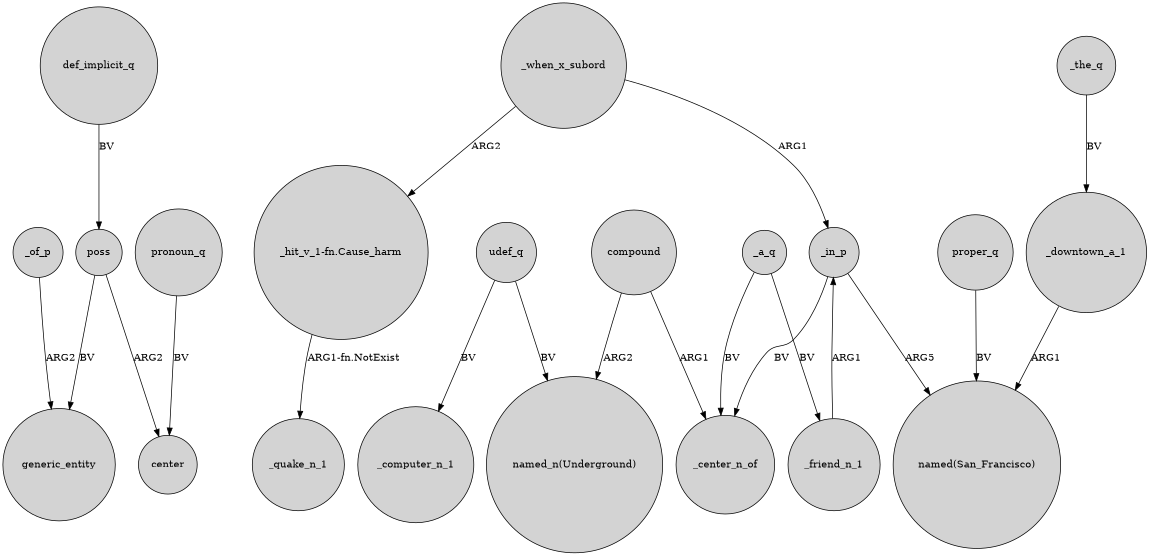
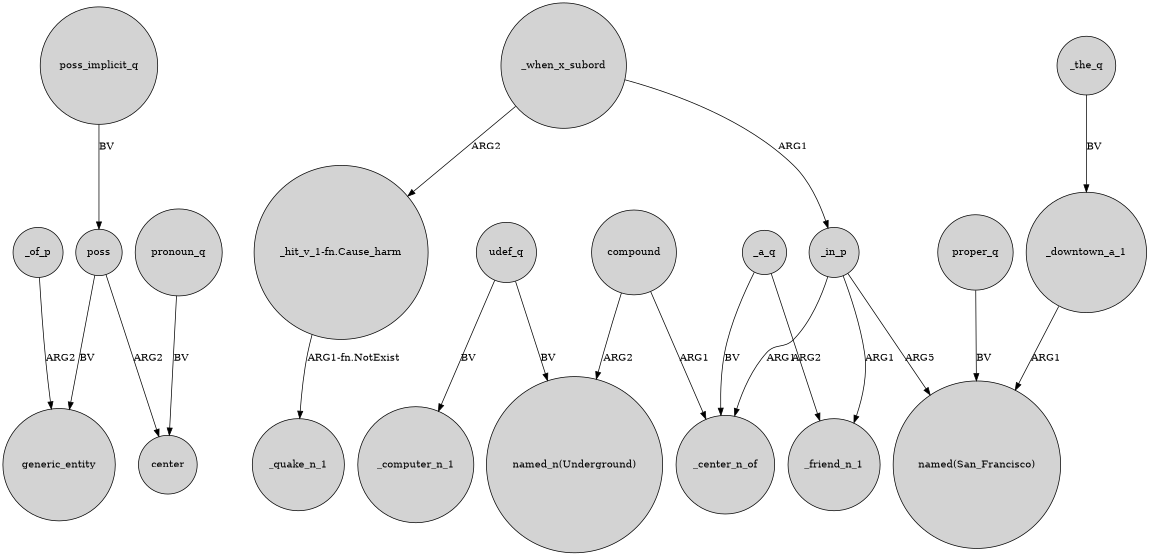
node "def_implicit_q": label "def_implicit_q" -> "poss_implicit_q"
edge "_friend_n_1" -> "_in_p": reversed
edge "_in_p" -> "_center_n_of": label "BV" -> "ARG1"
edge "_a_q" -> "_friend_n_1": label "BV" -> "ARG2"
